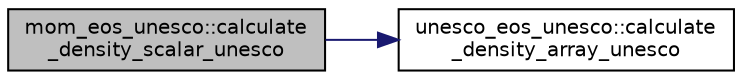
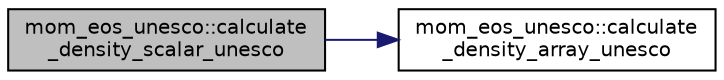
node "unesco_eos_unesco::calculate _density_array_unesco": label "unesco_eos_unesco::calculate _density_array_unesco" -> "mom_eos_unesco::calculate _density_array_unesco"
